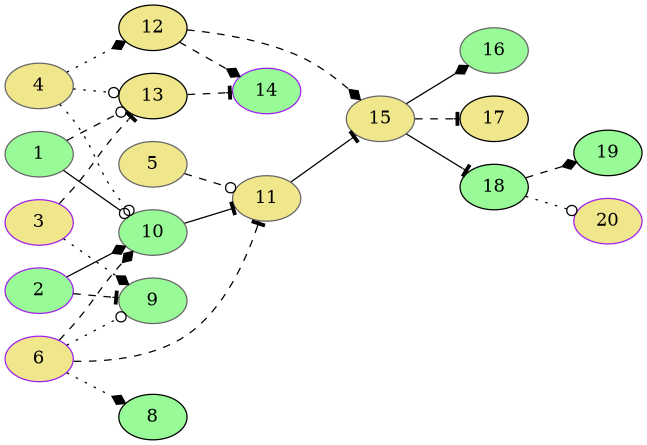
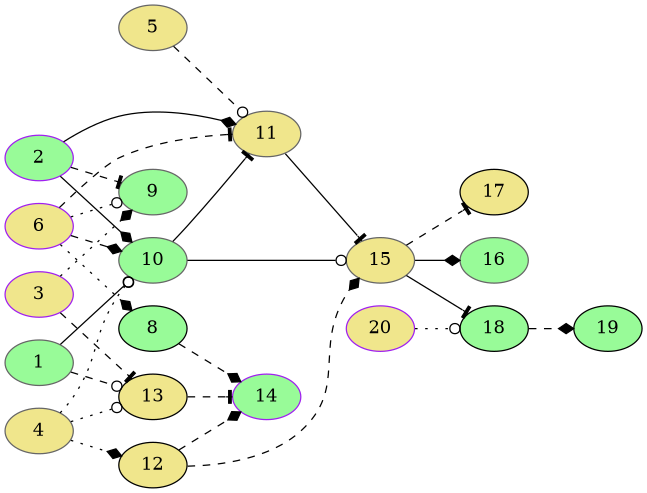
edge "2" -> "11": added
edge "18" -> "20": reversed
edge "10" -> "15": added
edge "8" -> "14": added
